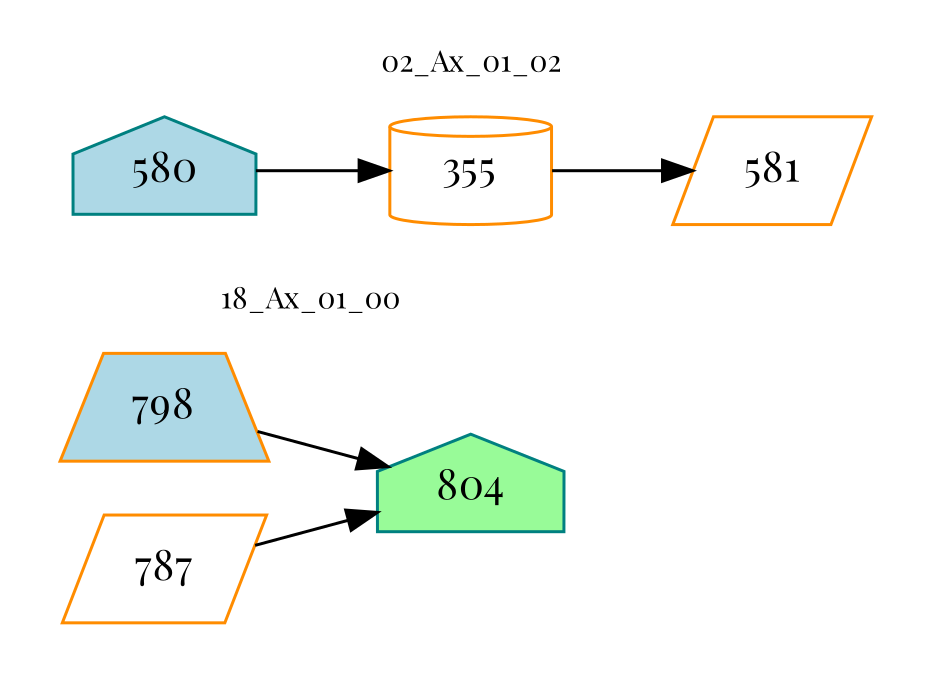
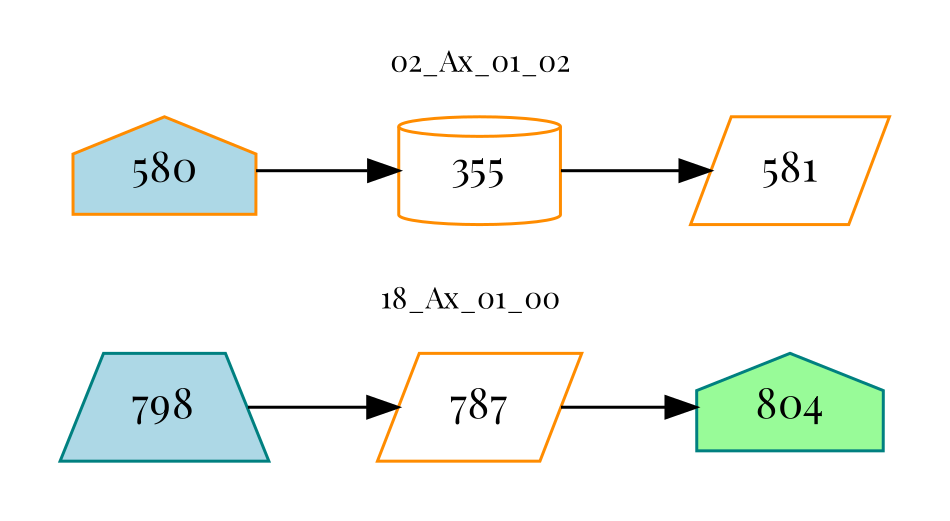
node "580": color teal -> darkorange
node "798": color darkorange -> teal
edge "798" -> "804": now "798" -> "787"
